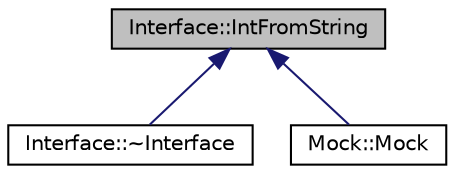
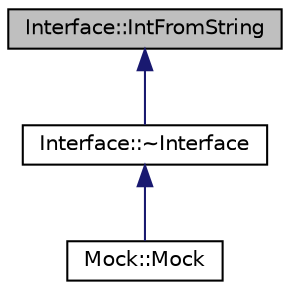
edge "Mock::Mock" -> "Interface::IntFromString": now "Mock::Mock" -> "Interface::~Interface"
